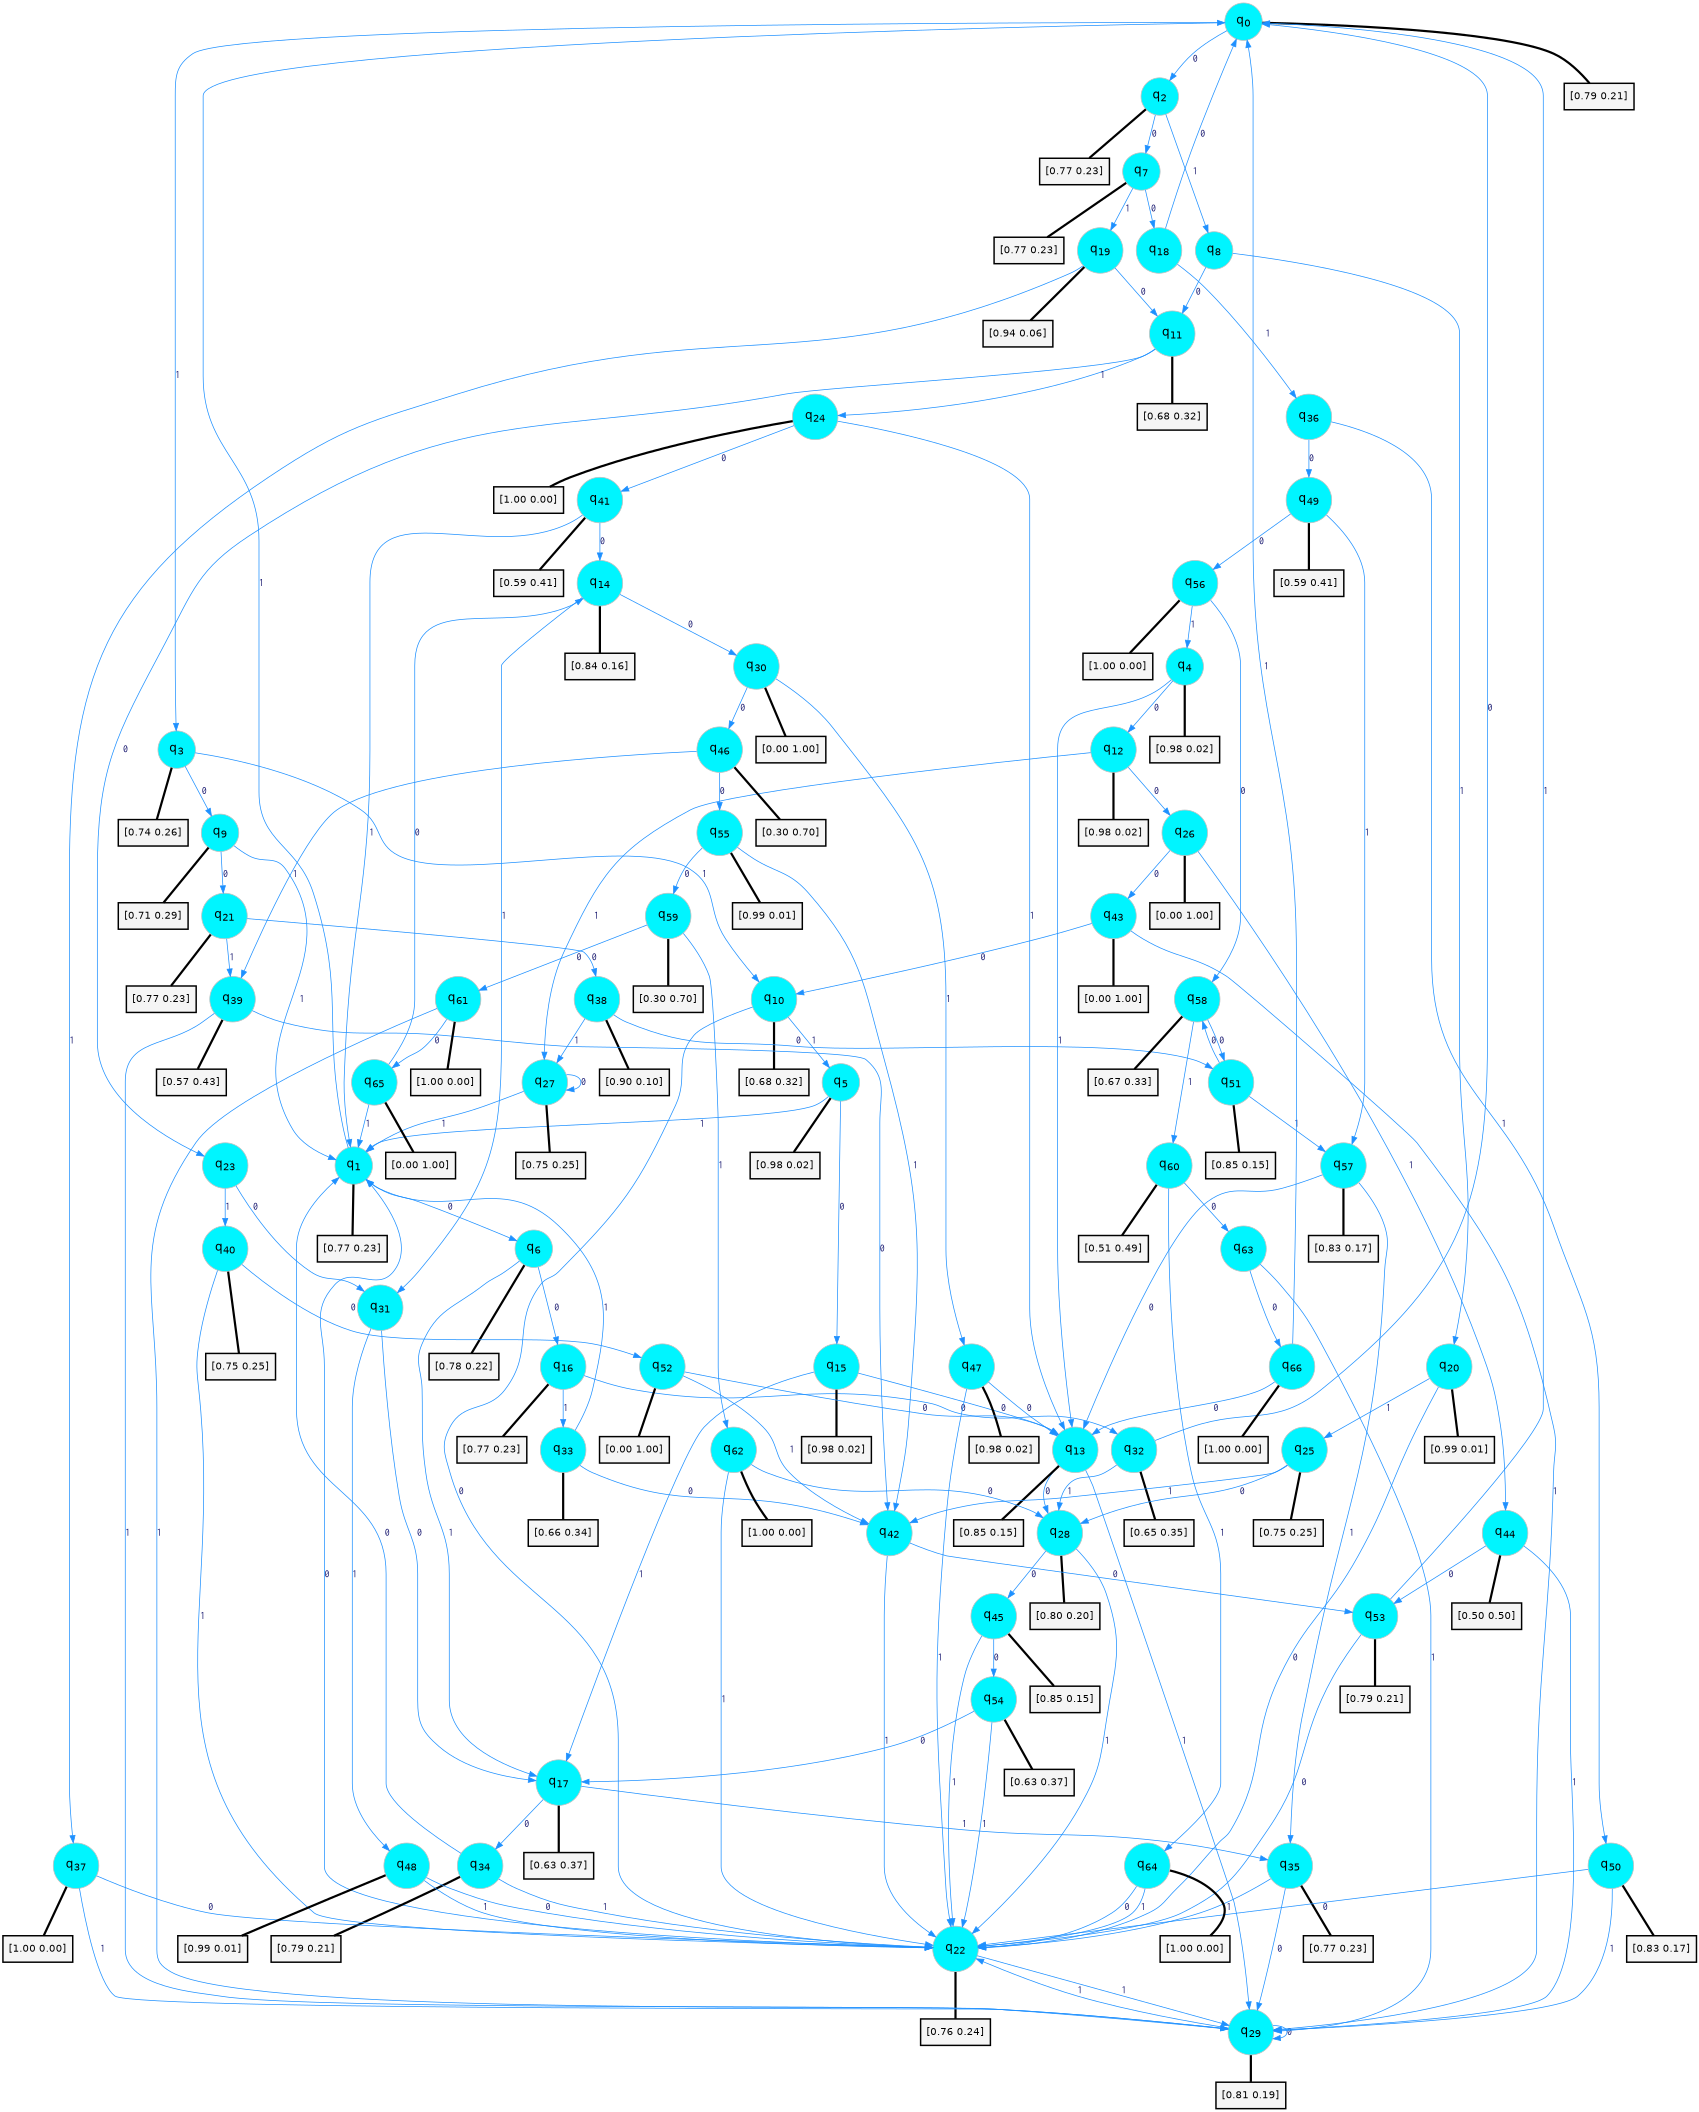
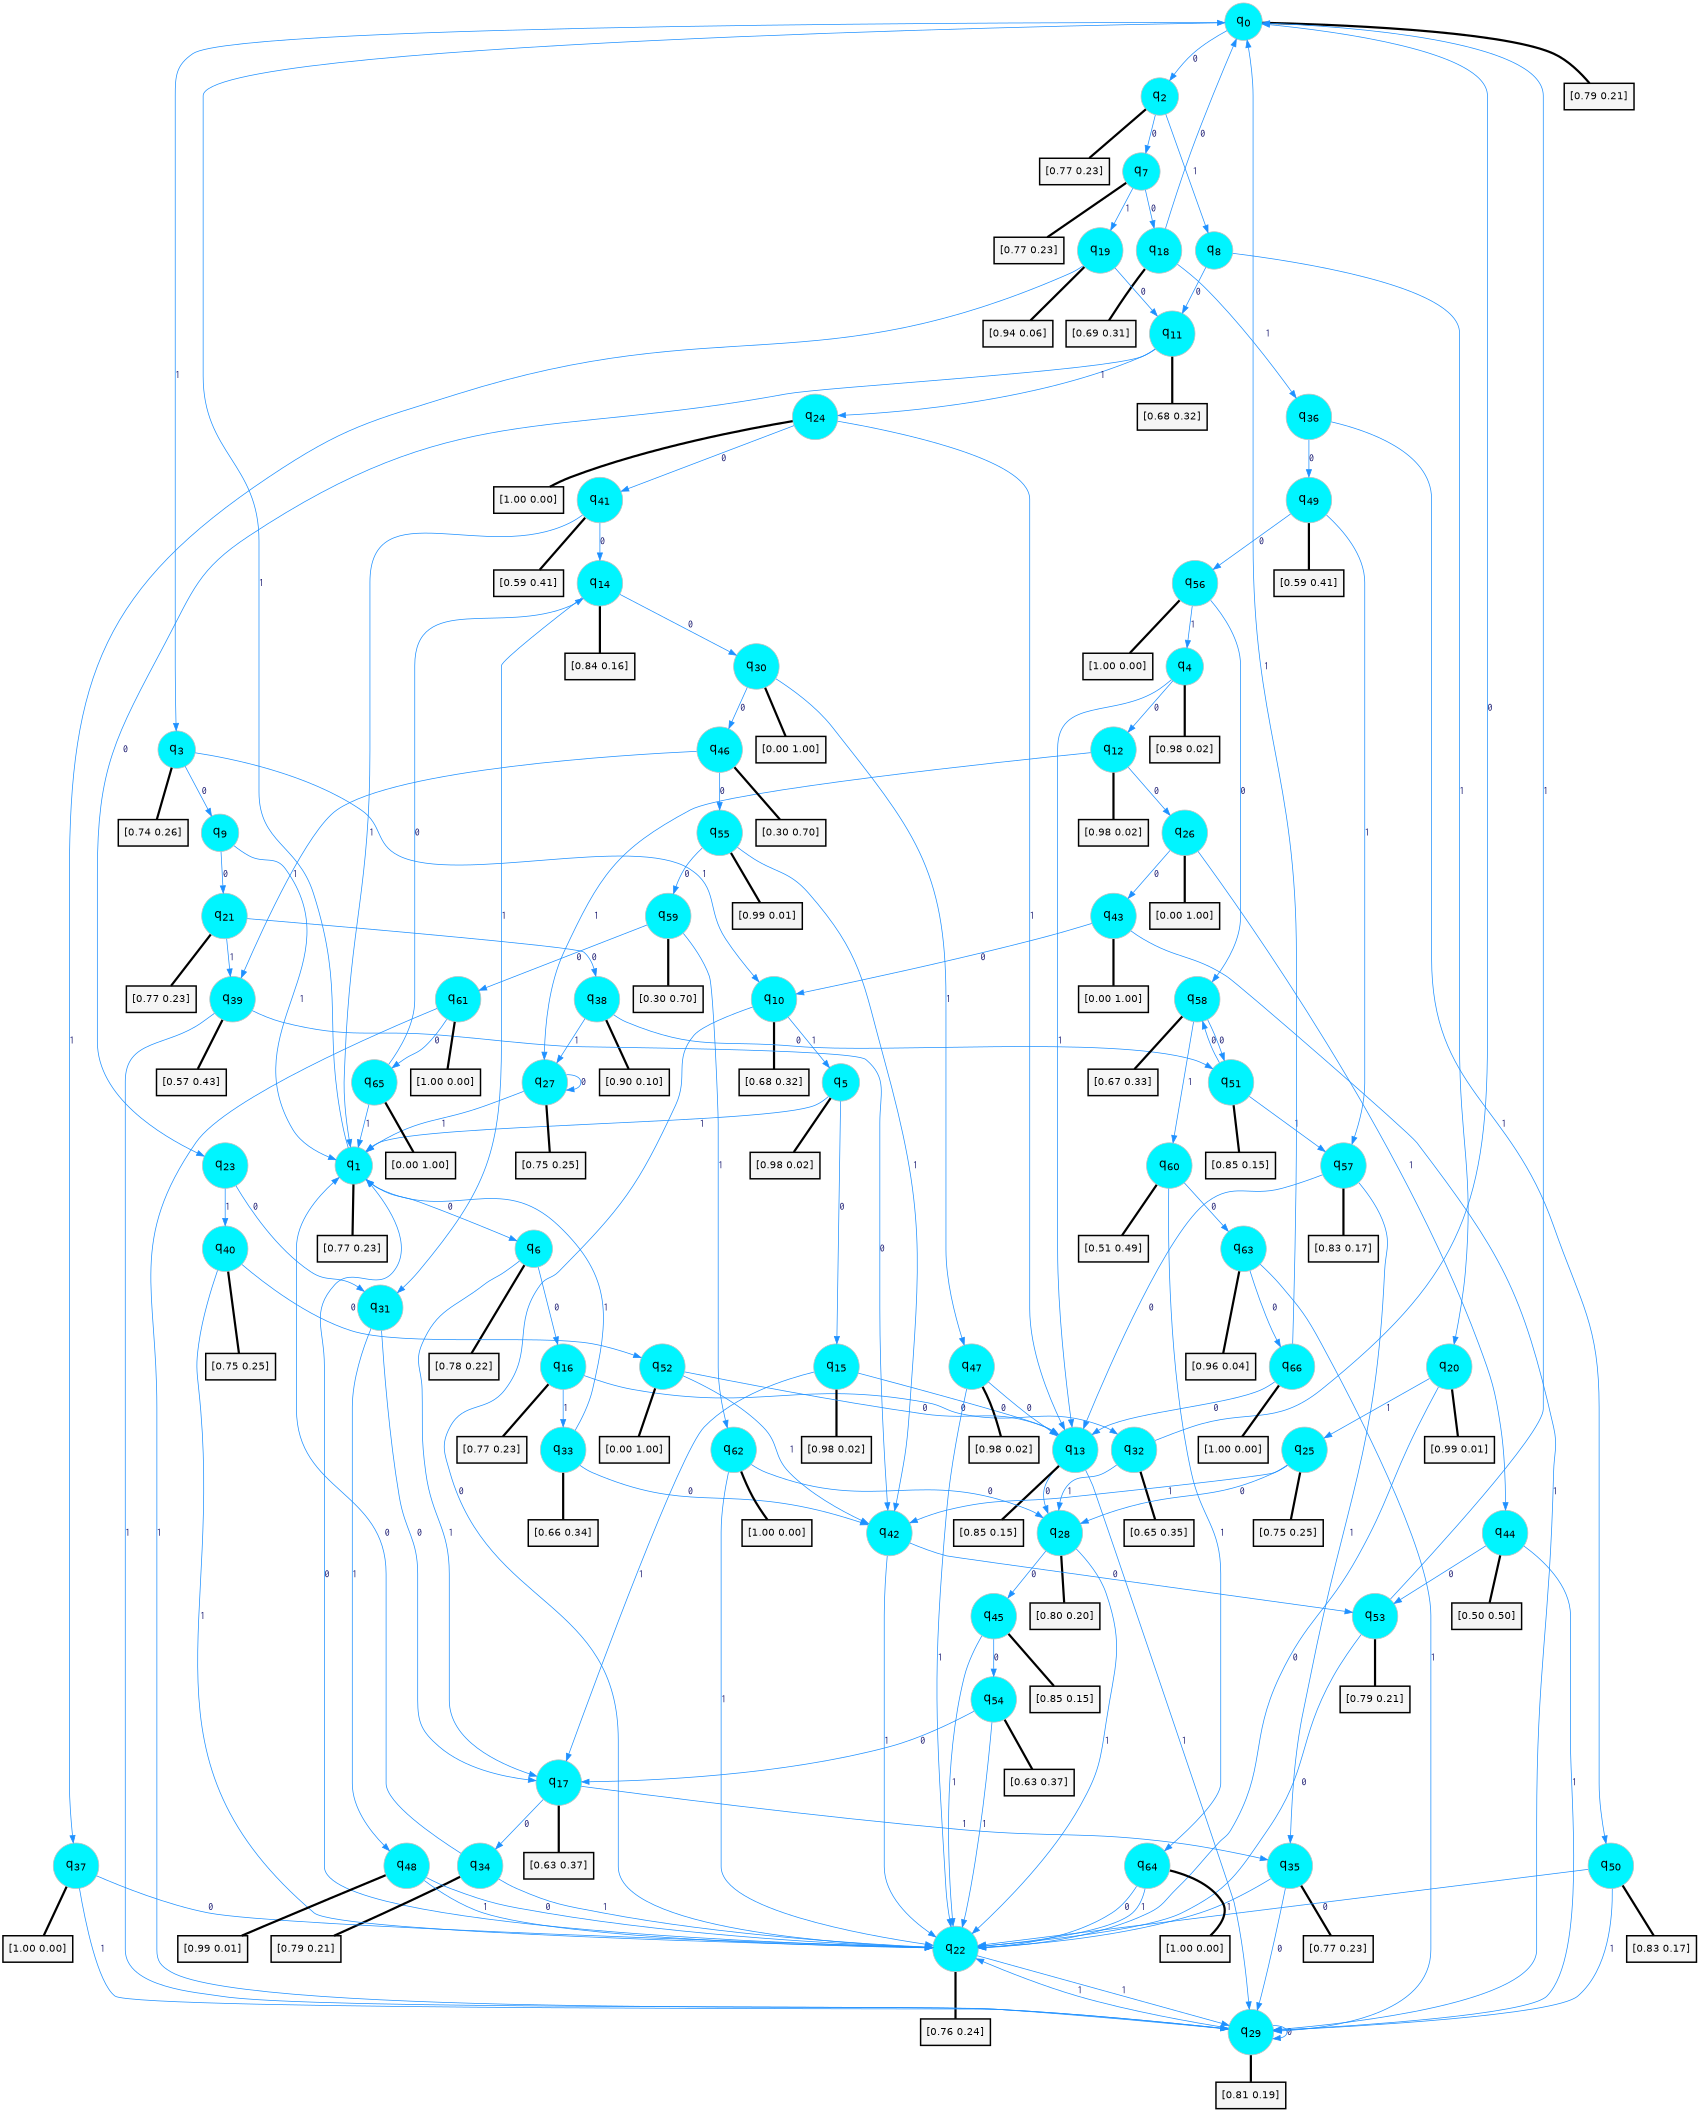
node "[0.69 0.31]": added
node "[0.71 0.29]": removed
node "[0.96 0.04]": added
